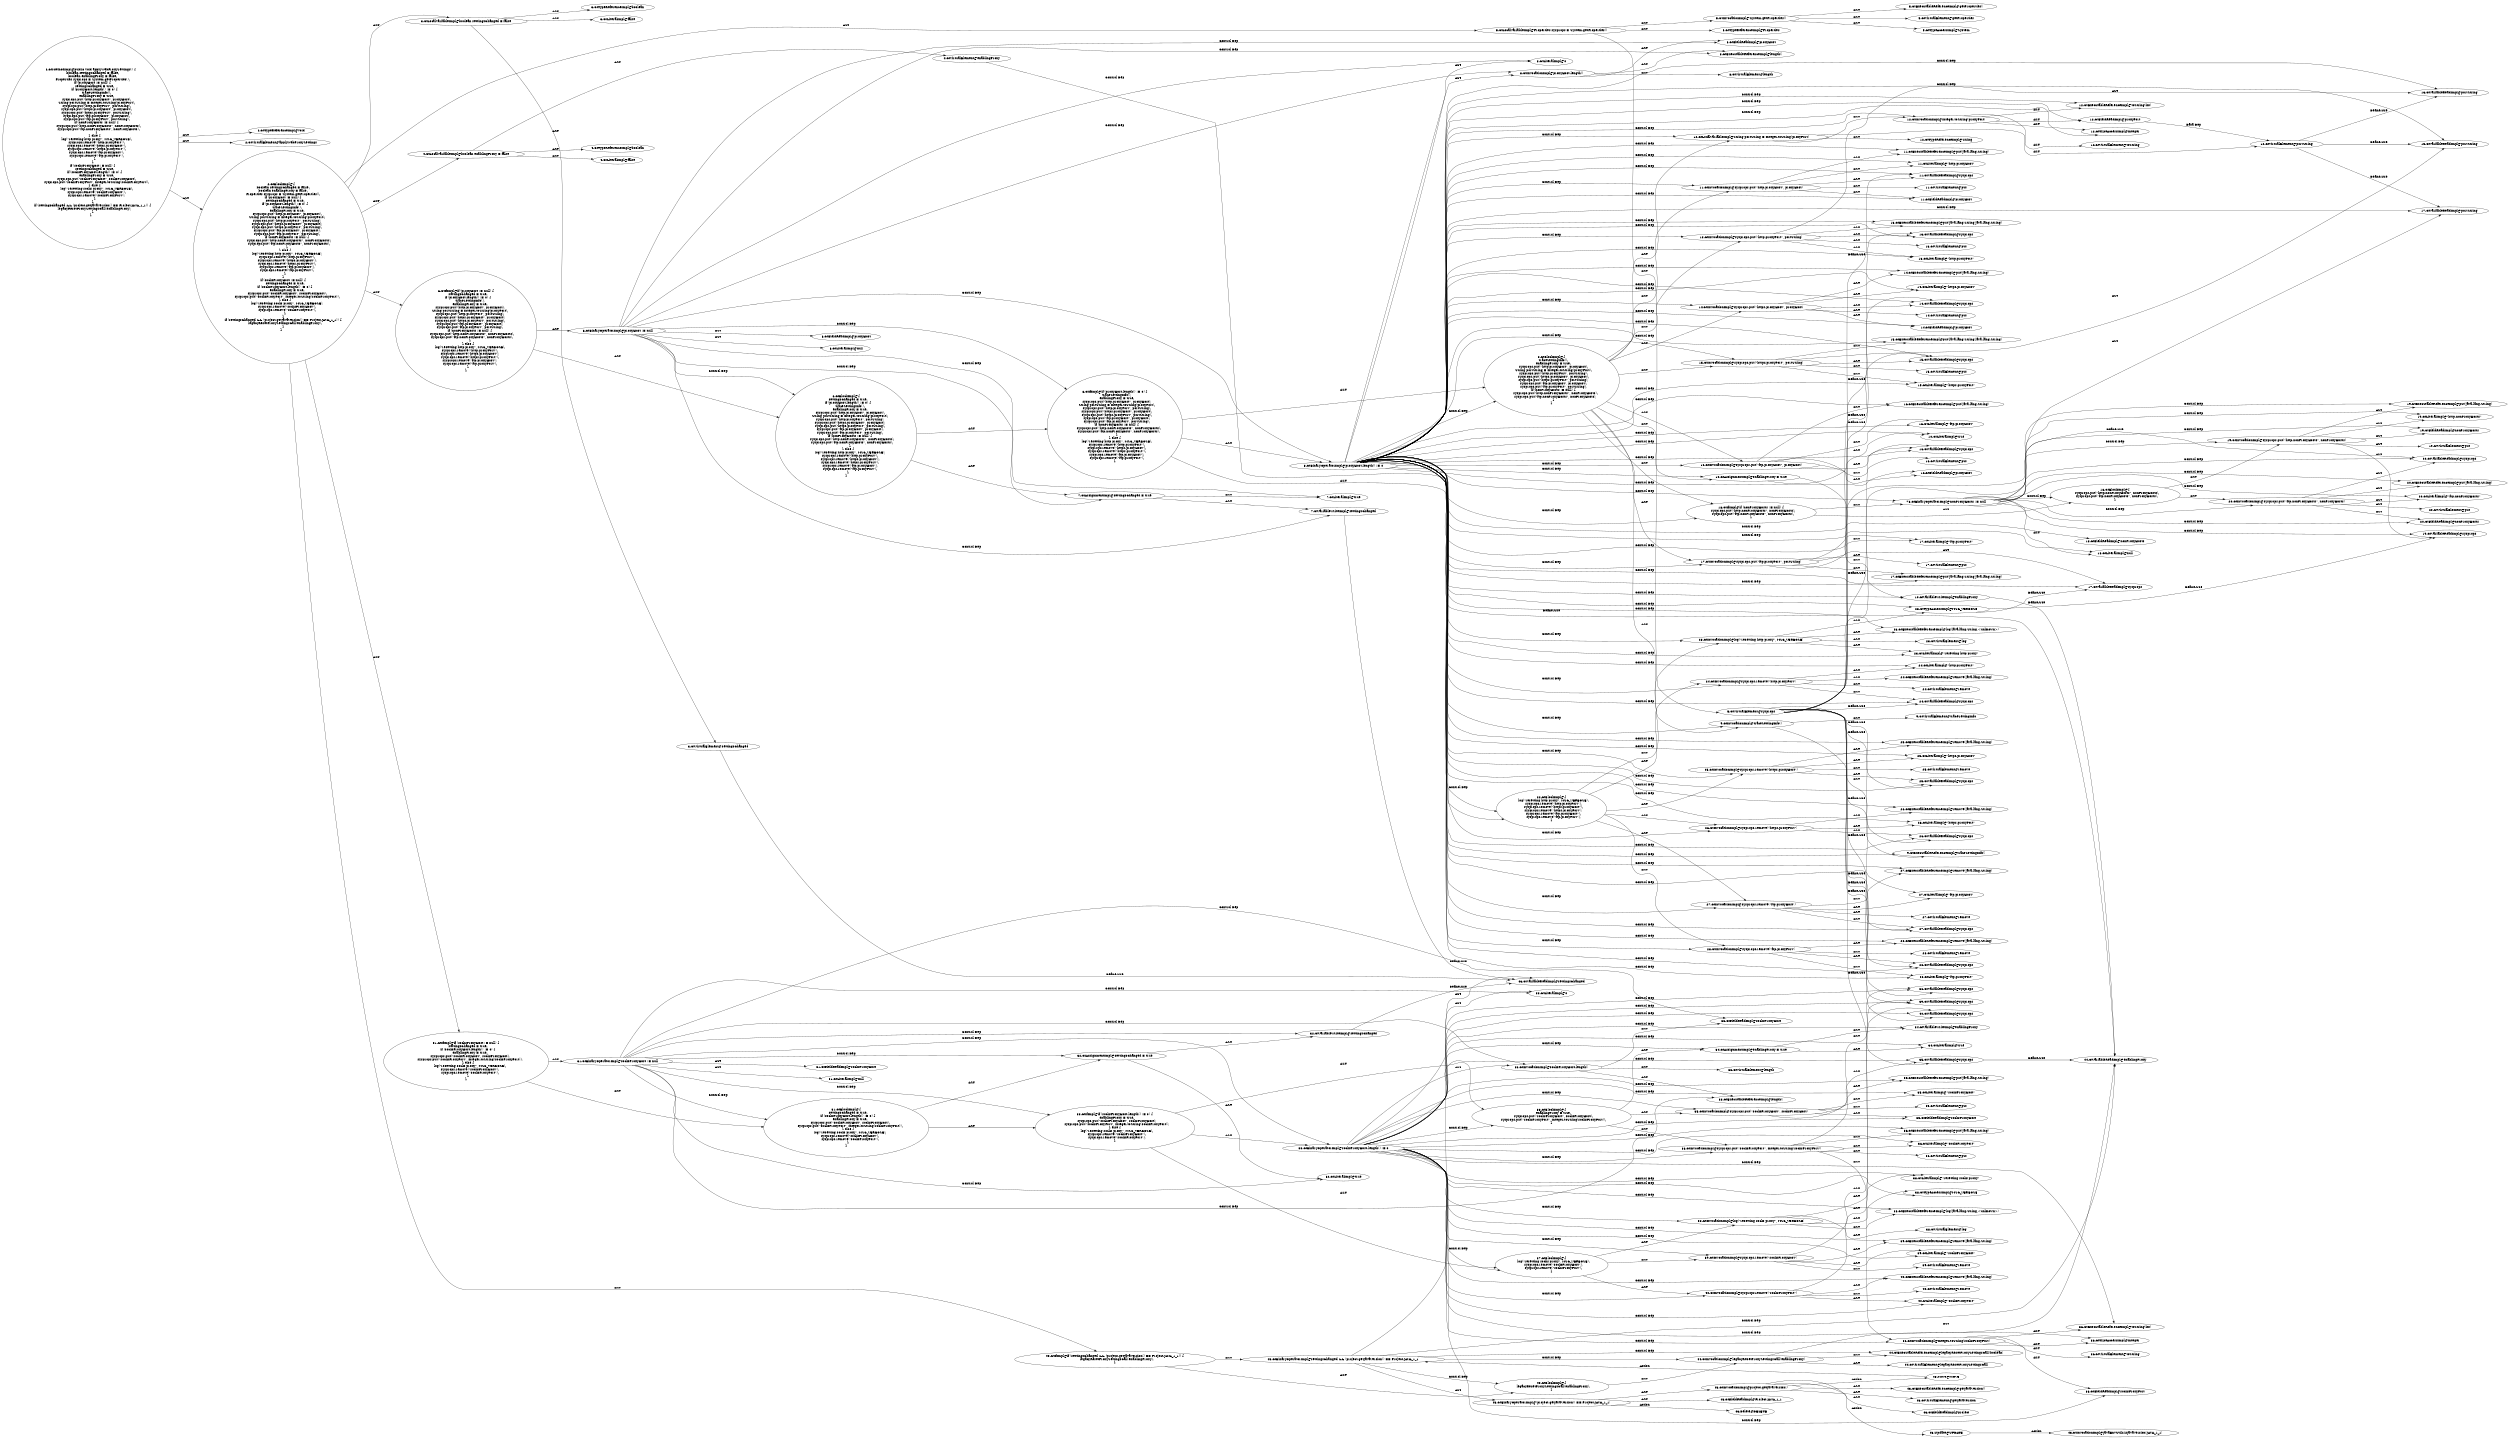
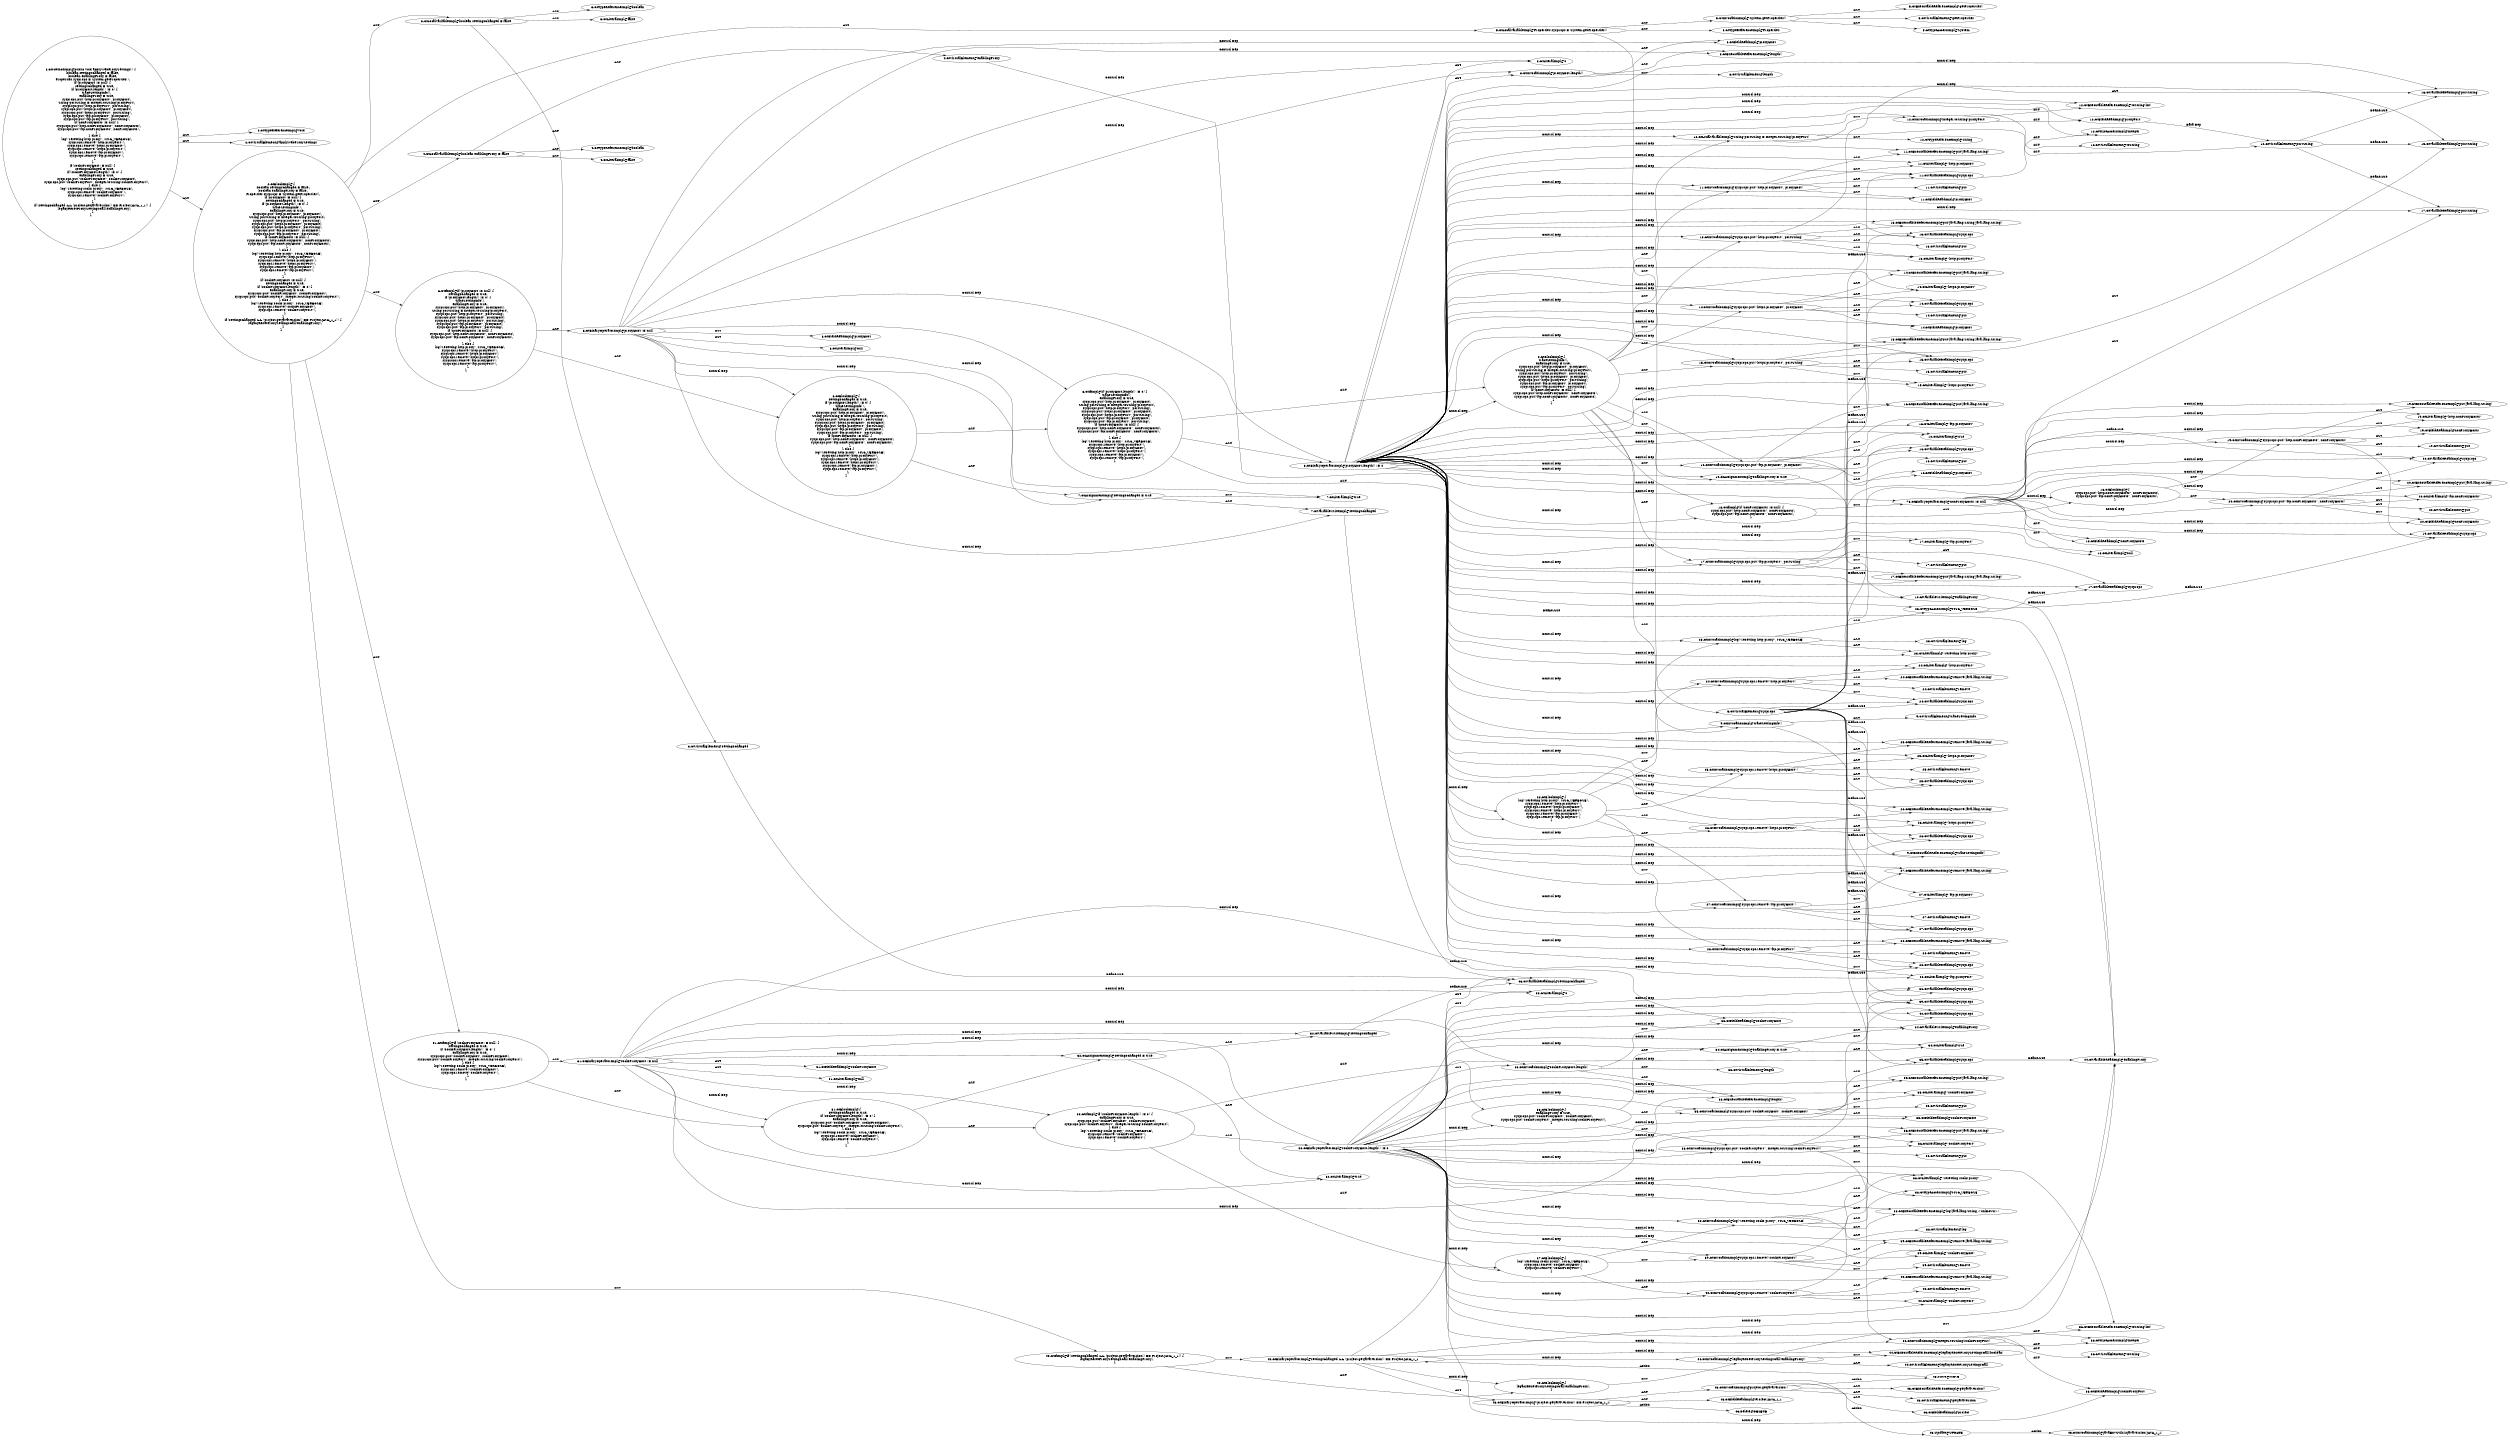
edge "12:CtInvocationImpl@Integer.toString(proxyPort)" -> "12:CtTypeAccessImpl@Integer": now "11:CtVariableReadImpl@sysprops" -> "12:CtTypeAccessImpl@Integer"
edge "78:CtBinaryOperatorImpl@nonProxyHosts != null" -> "18:CtFieldReadImpl@nonProxyHosts": added, label "AST"
node "23:CtExecutableReferenceImpl@log(java.lang.String,<unknown>)": removed
